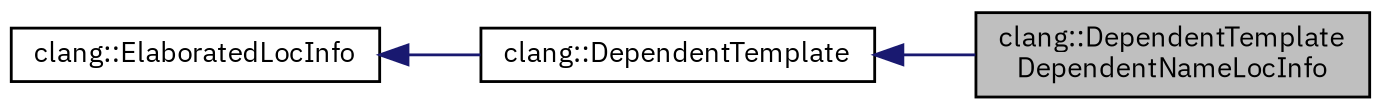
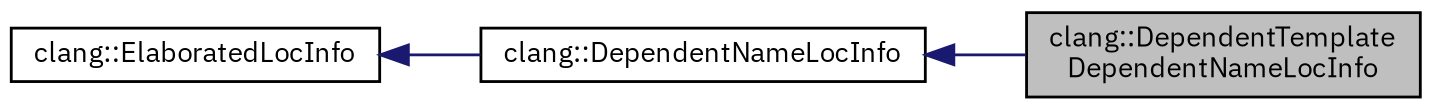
node "clang::DependentTemplate": label "clang::DependentTemplate" -> "clang::DependentNameLocInfo"
